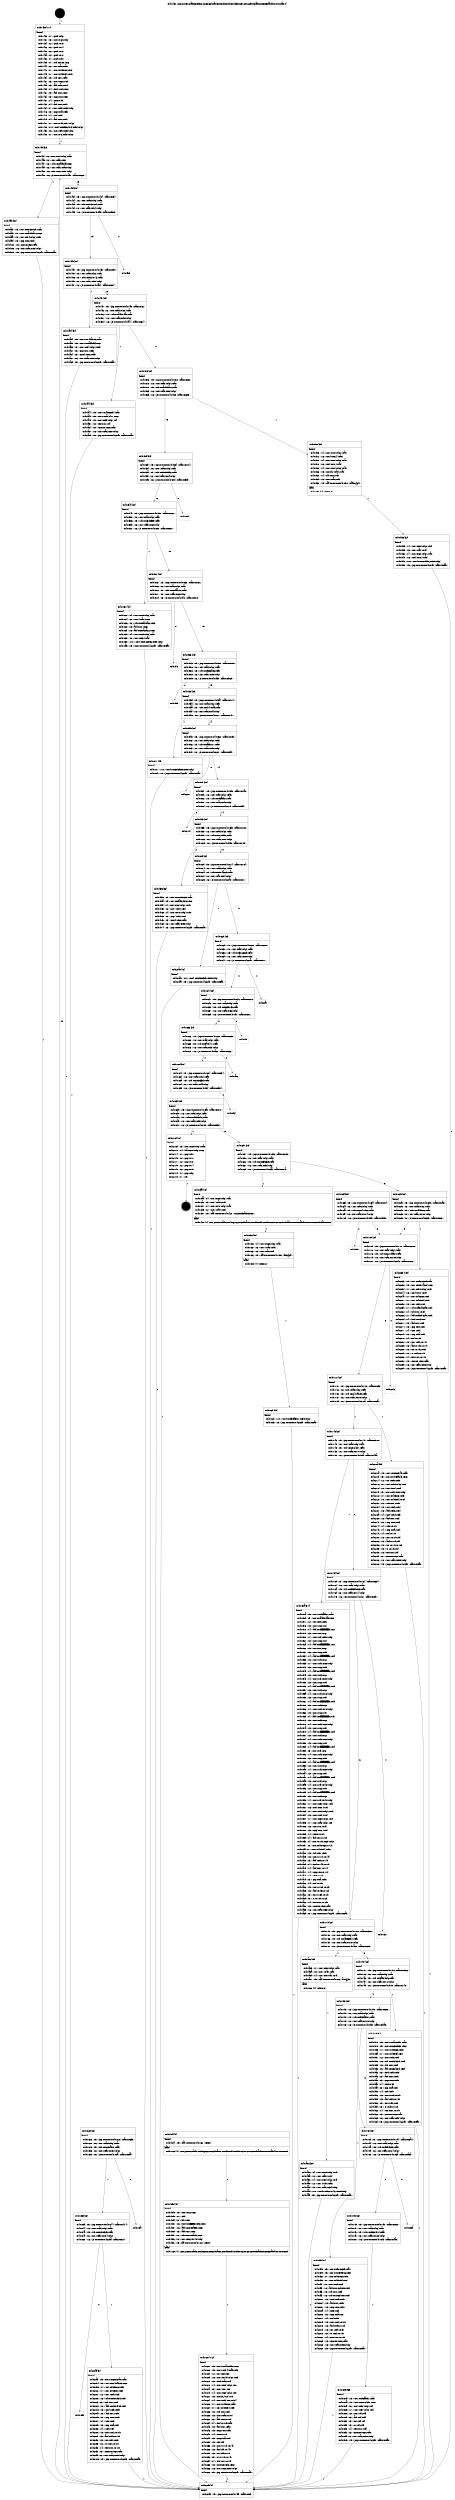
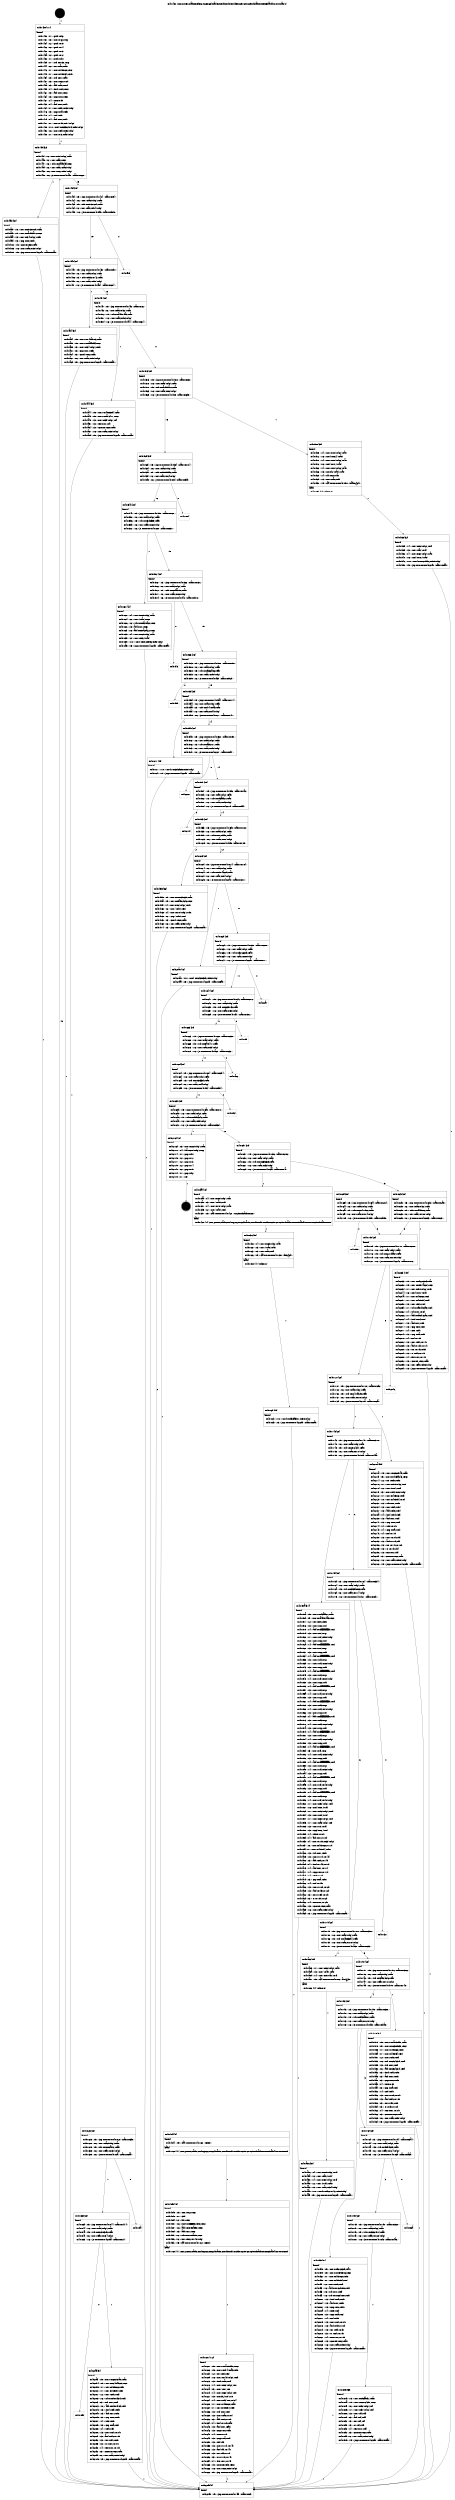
edge "0x40167f [28]" -> "0x40169b [28]": added, label "11"
